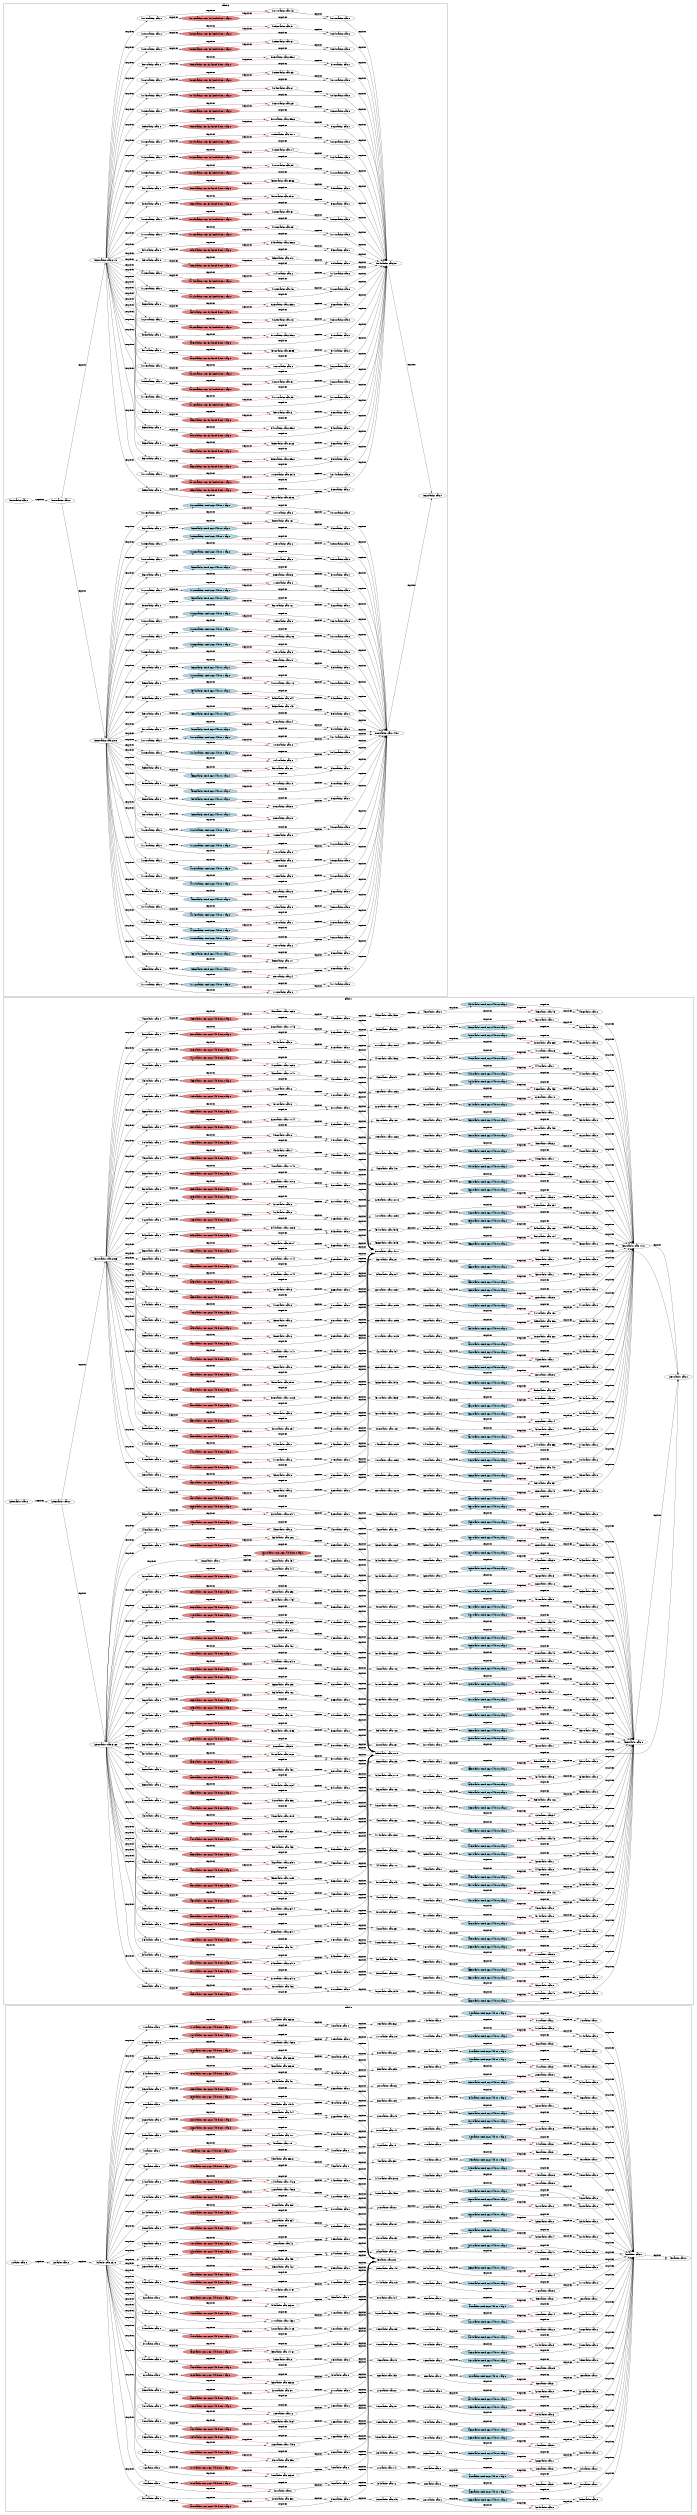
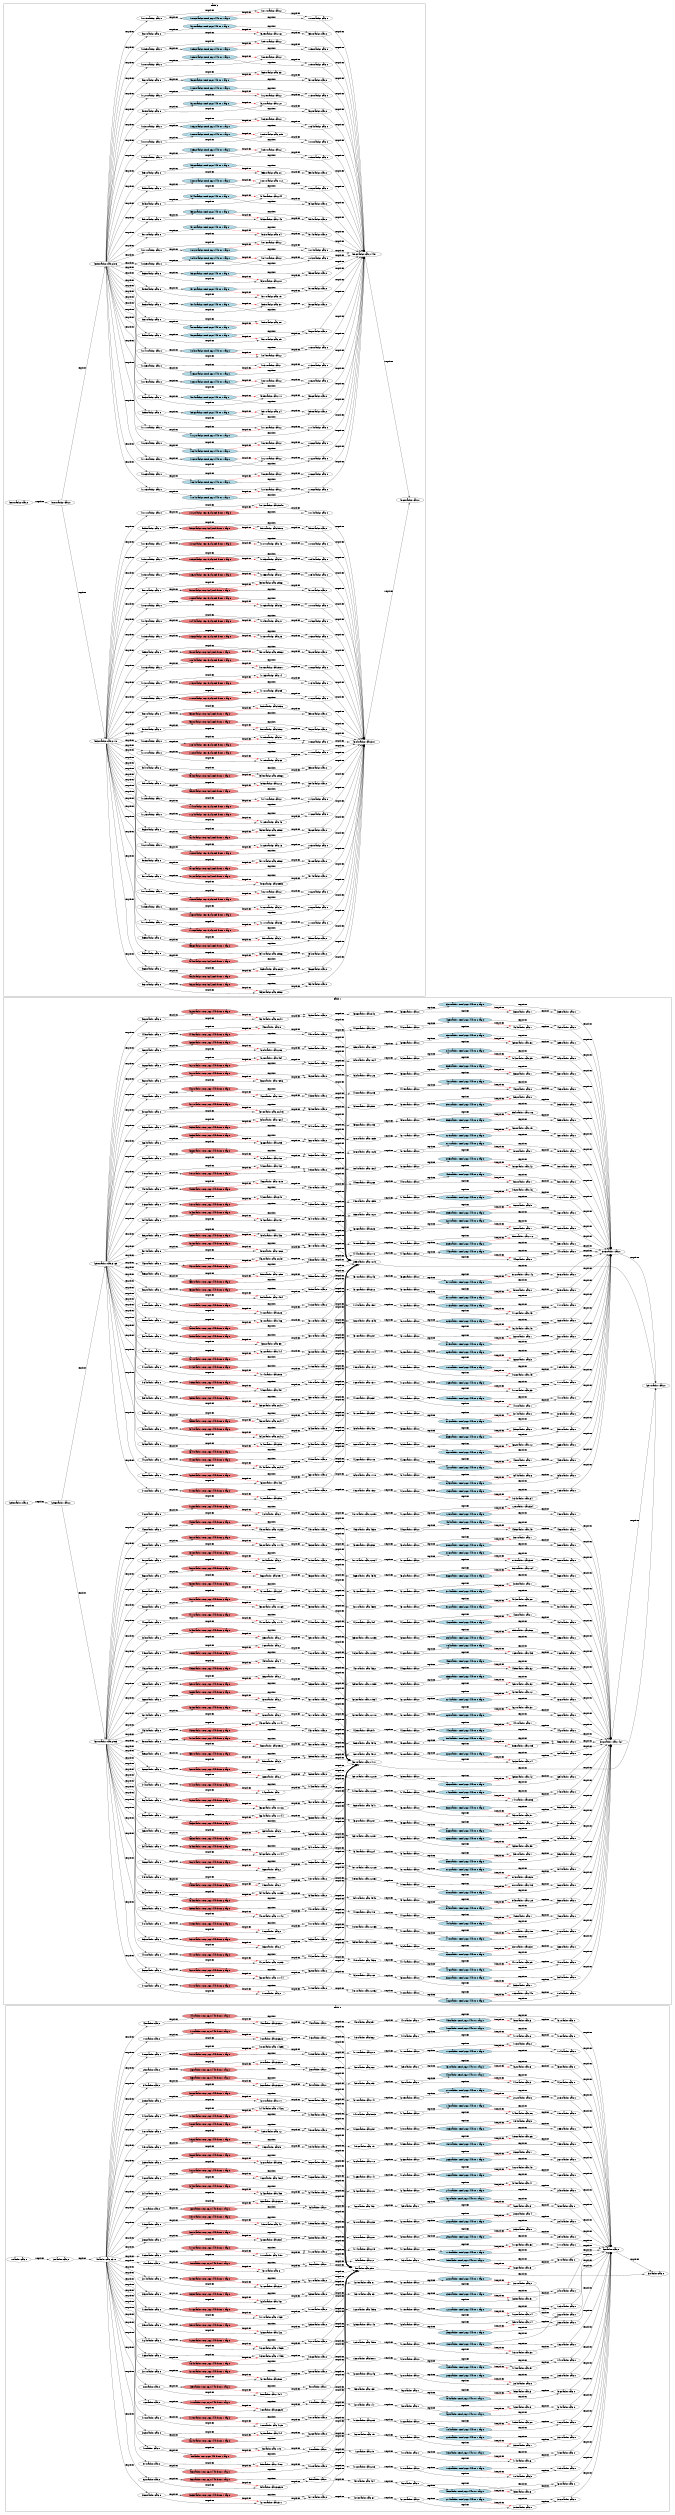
edge "l827_rank1: recv 262144b from 0 tag 0" -> "l828_rank1: calc 454": added, label "irequires"
edge "l596_rank1: calc 0" -> "l597_rank1: recv 262144b from 2 tag 0": label "irequires" -> "requires"
